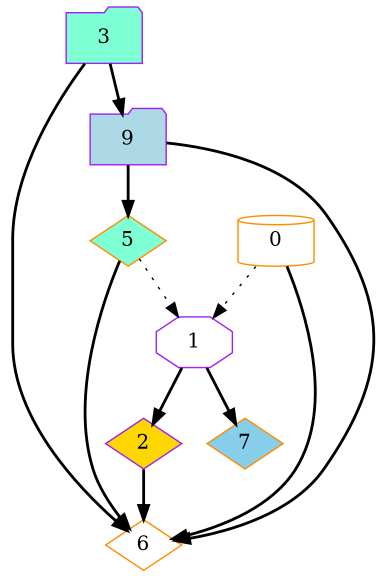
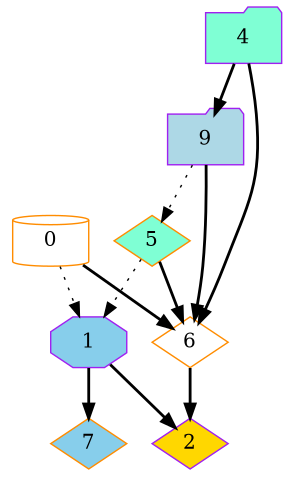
node "3": label "3" -> "4"
edge "9" -> "5": style bold -> dotted
node "1": fillcolor white -> skyblue
edge "2" -> "6": reversed
